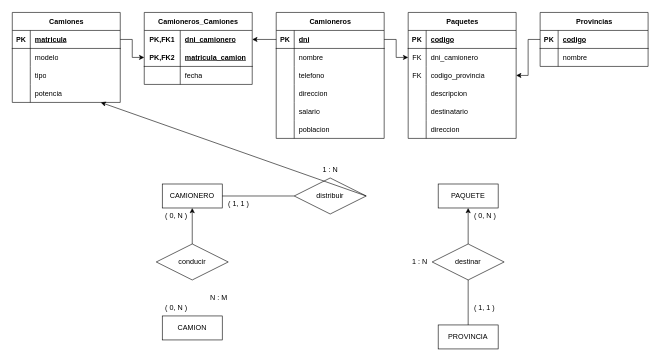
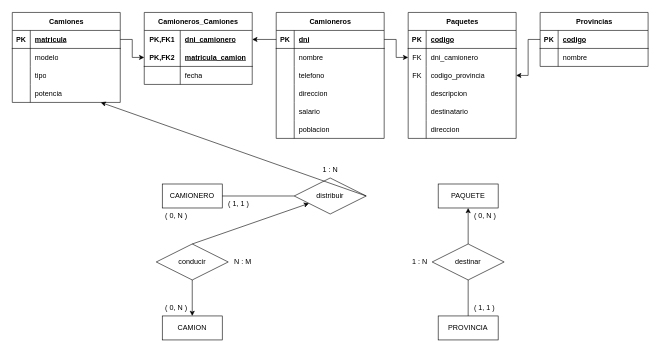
edge "conducir" -> "CAMIONERO": now "conducir" -> "distribuir"
node "N : M": moved (218, 298) -> (242, 262)
edge "conducir" -> "CAMION": added
node "PROVINCIA": moved (468, 337) -> (468, 328)
